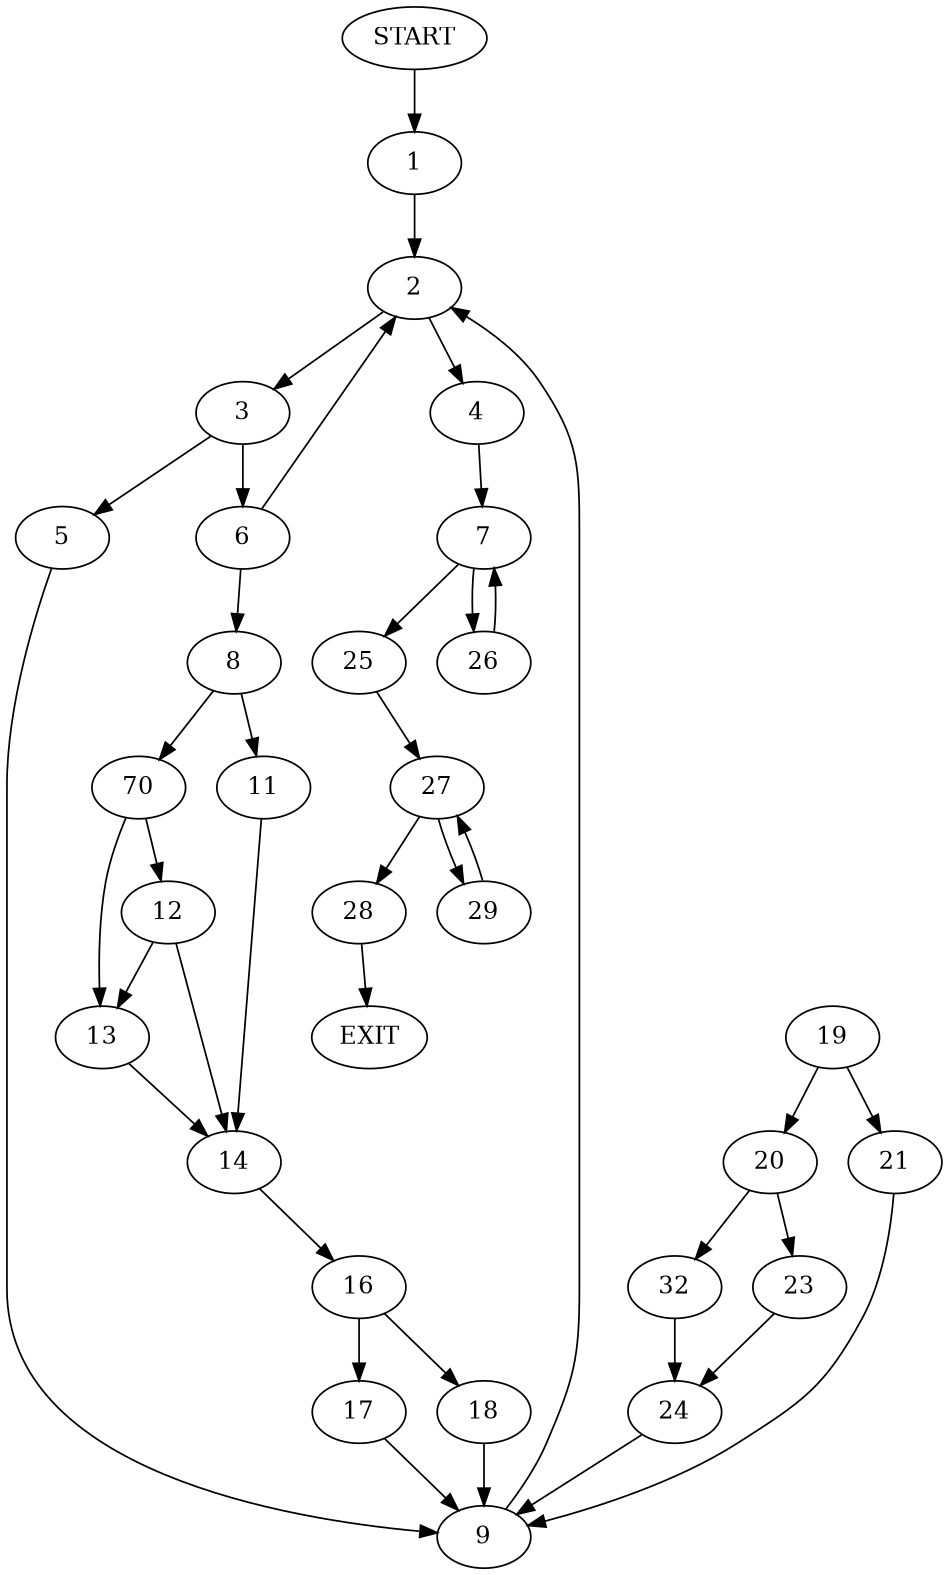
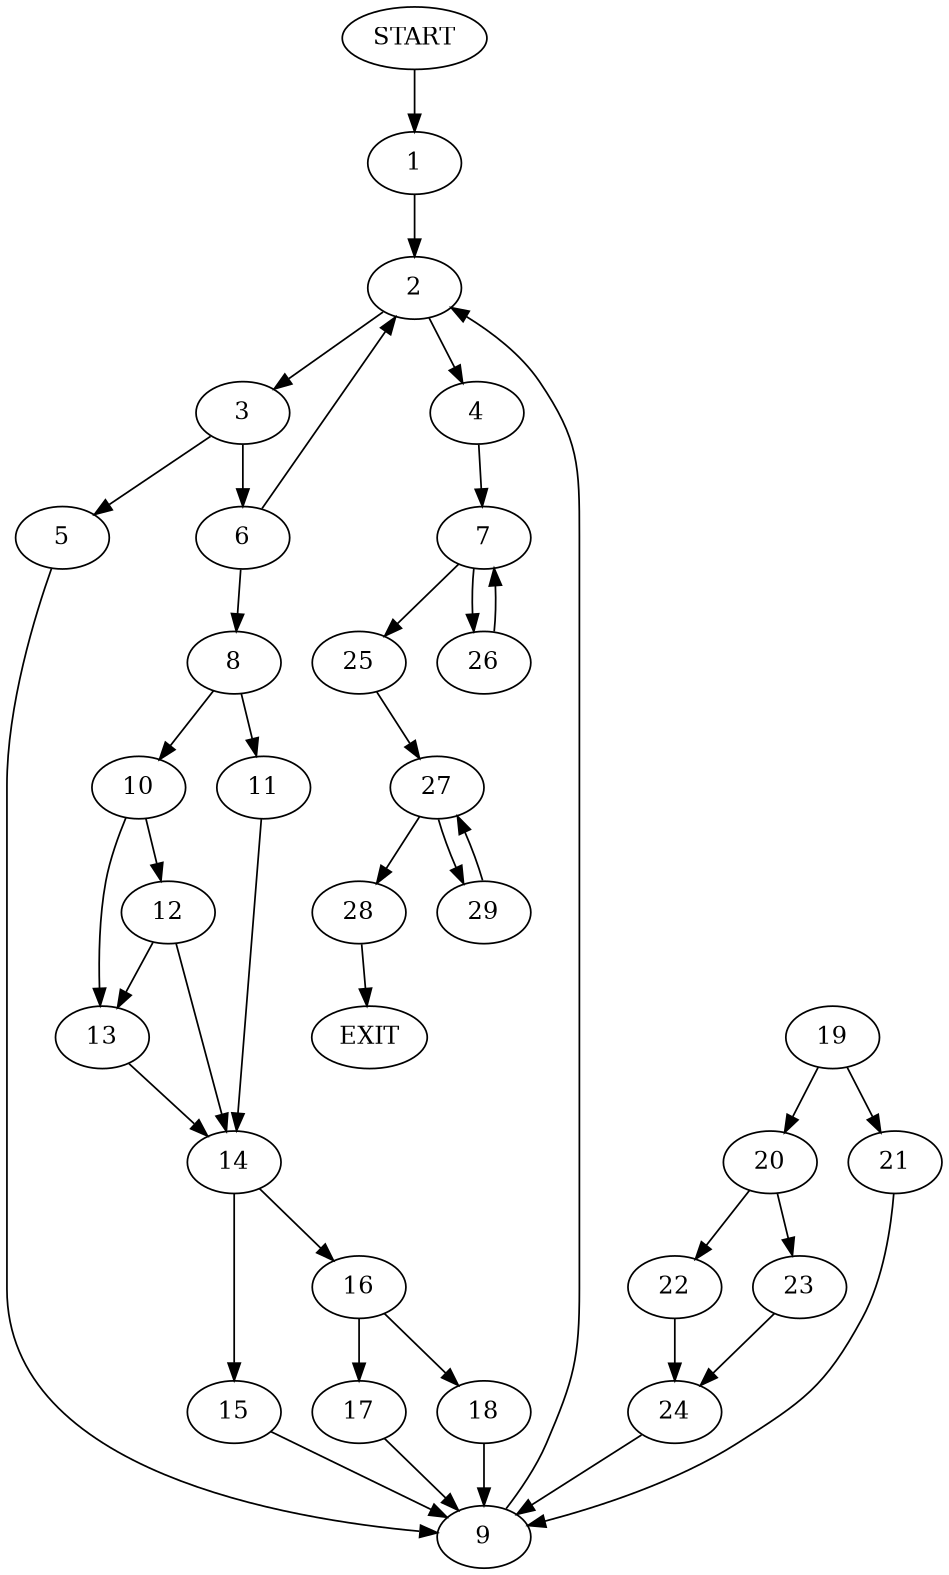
node "70": label "70" -> "10"
node "32": label "32" -> "22"
node "15": added
